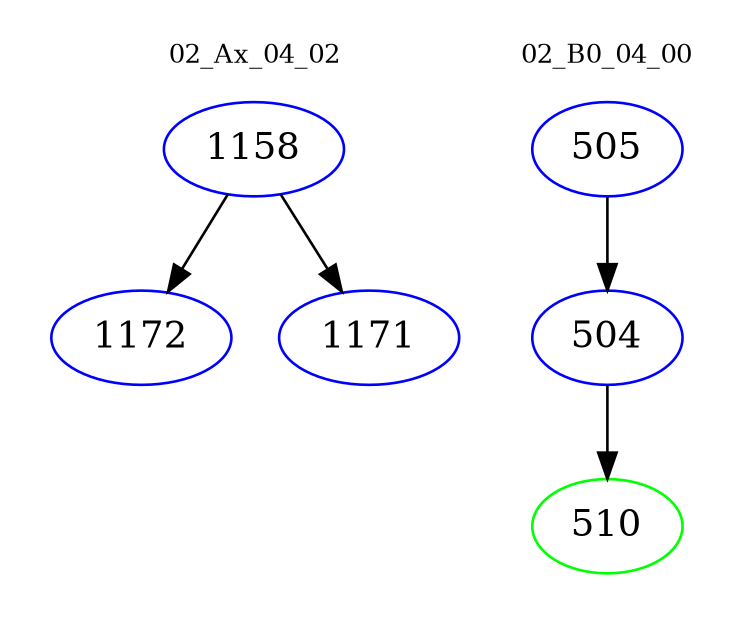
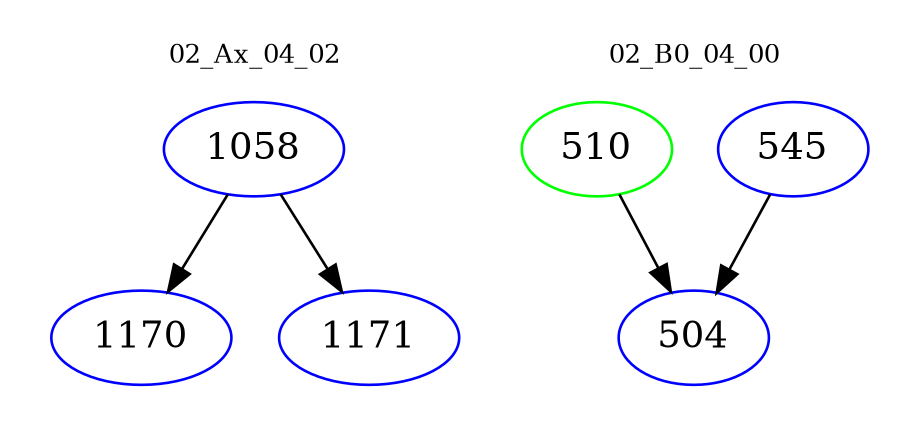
node "1158": label "1158" -> "1058"
node "505": label "505" -> "545"
node "1172": label "1172" -> "1170"
edge "504" -> "510": reversed
